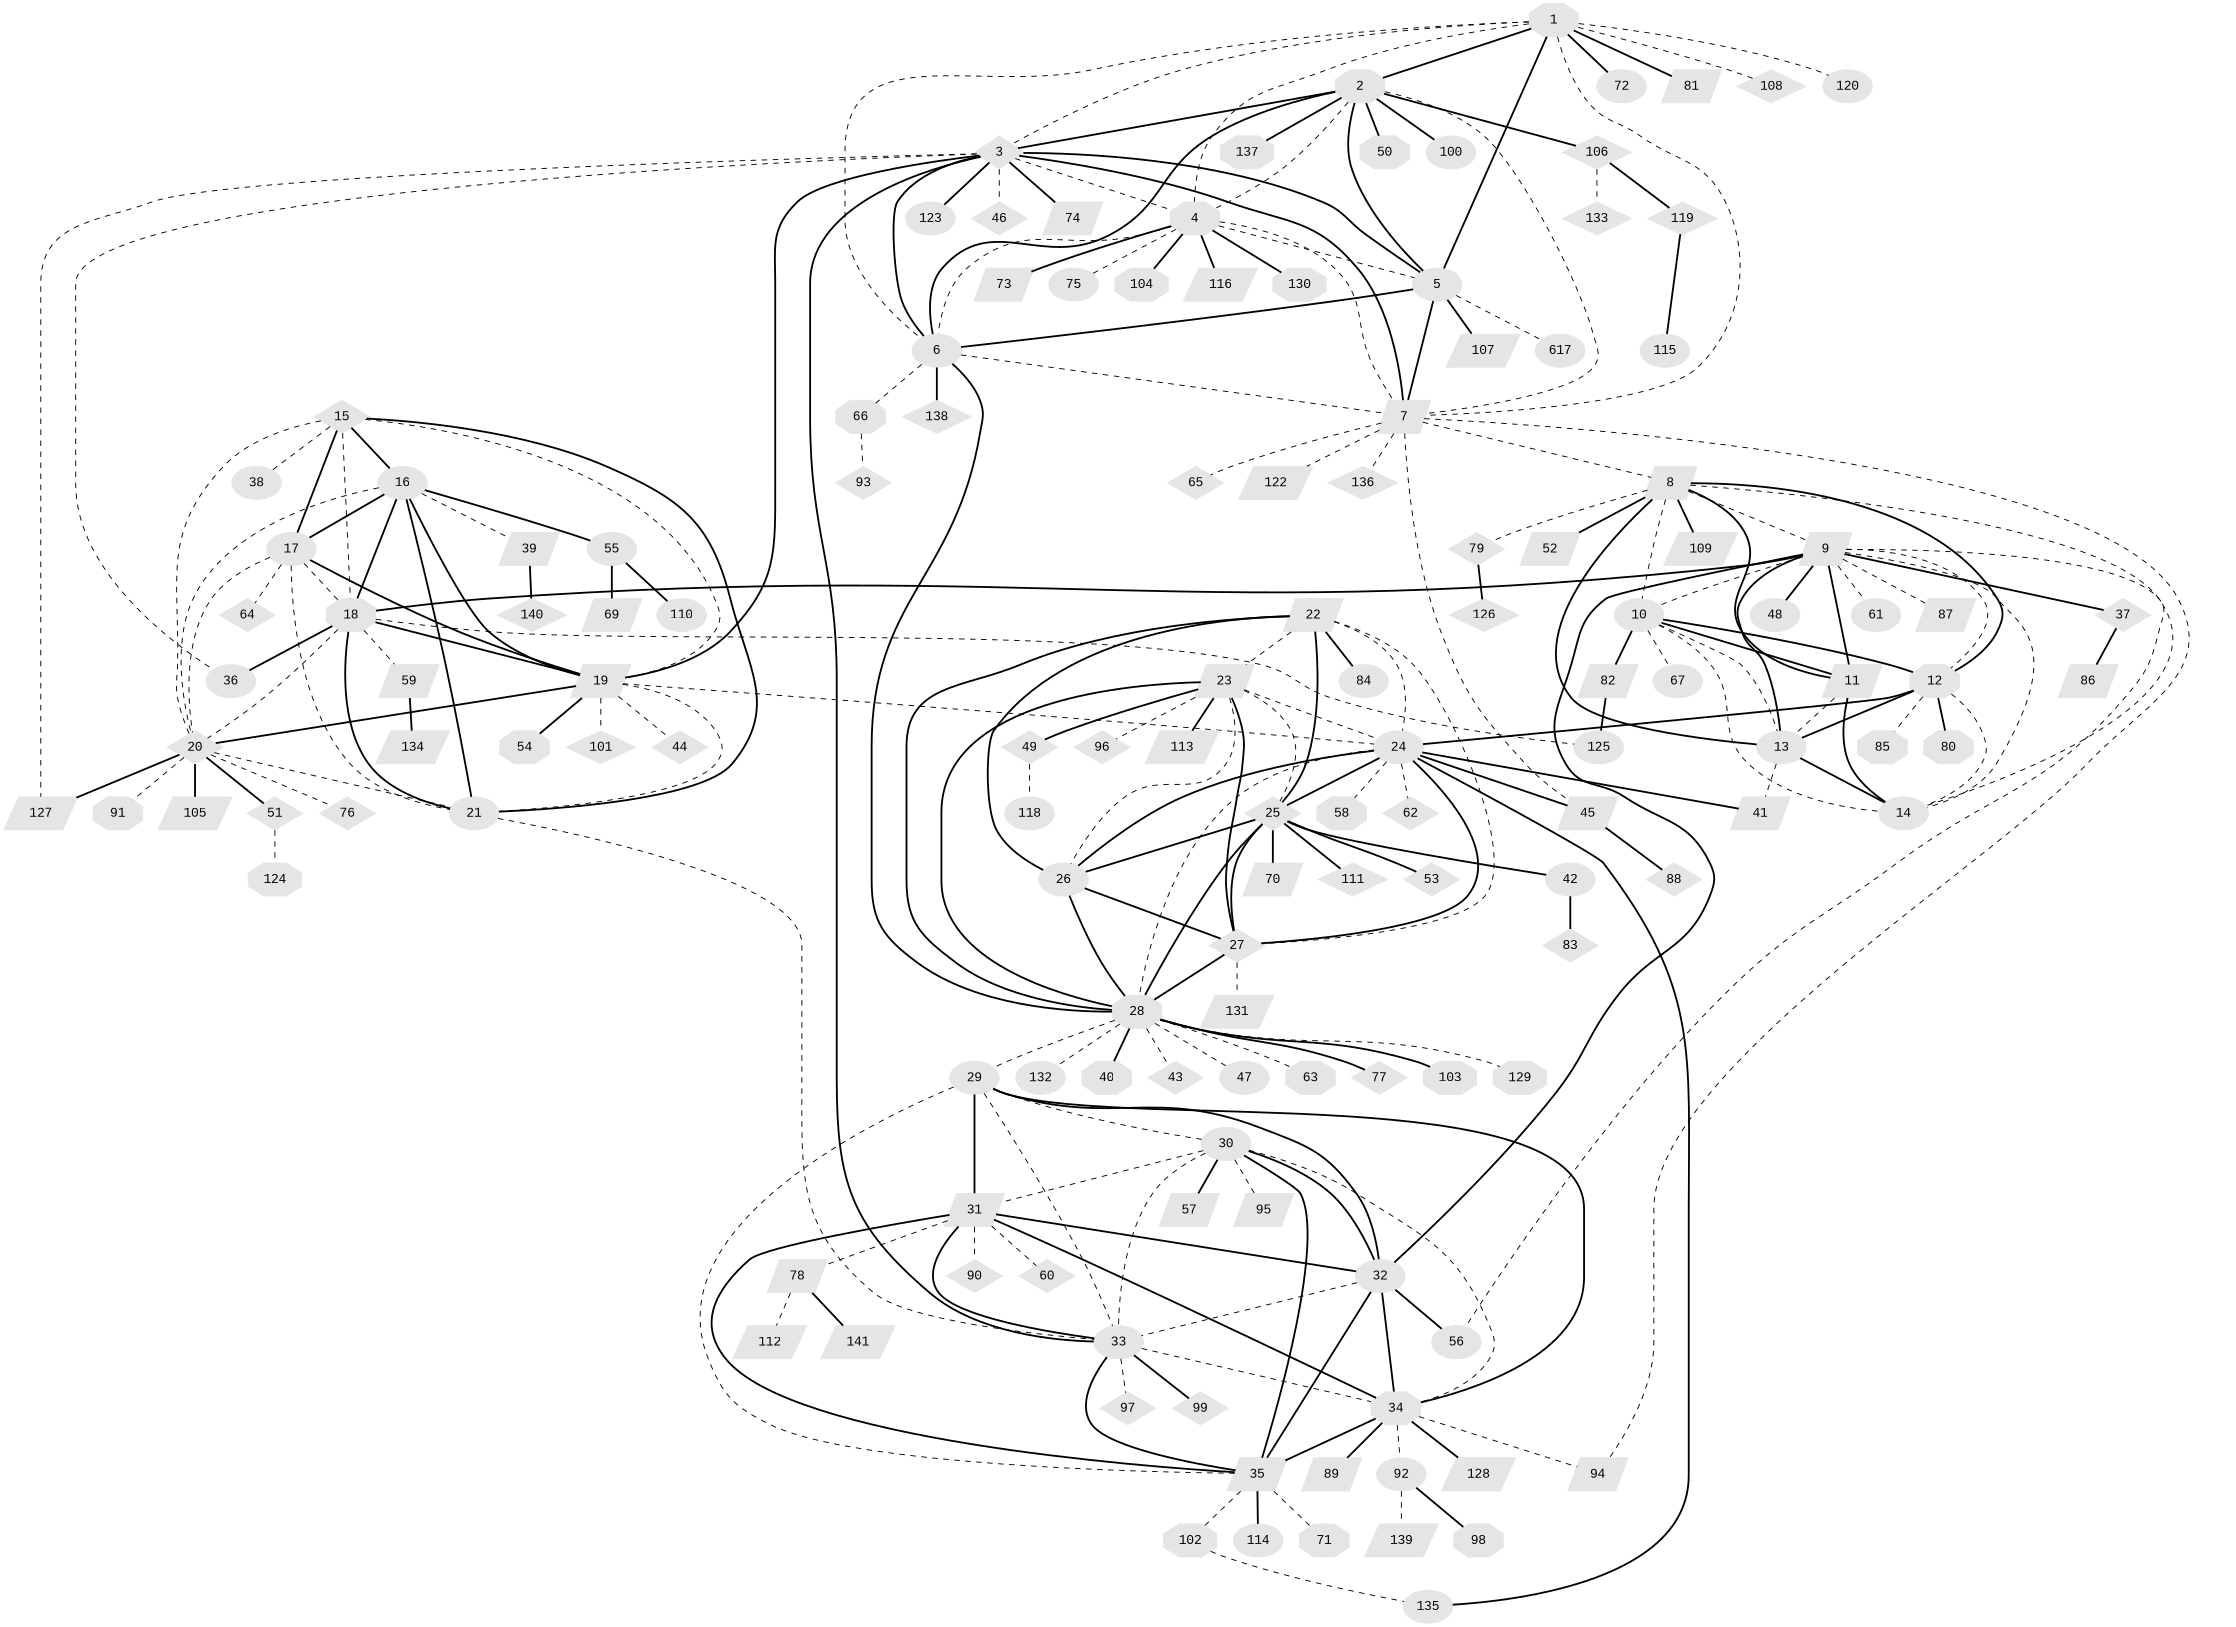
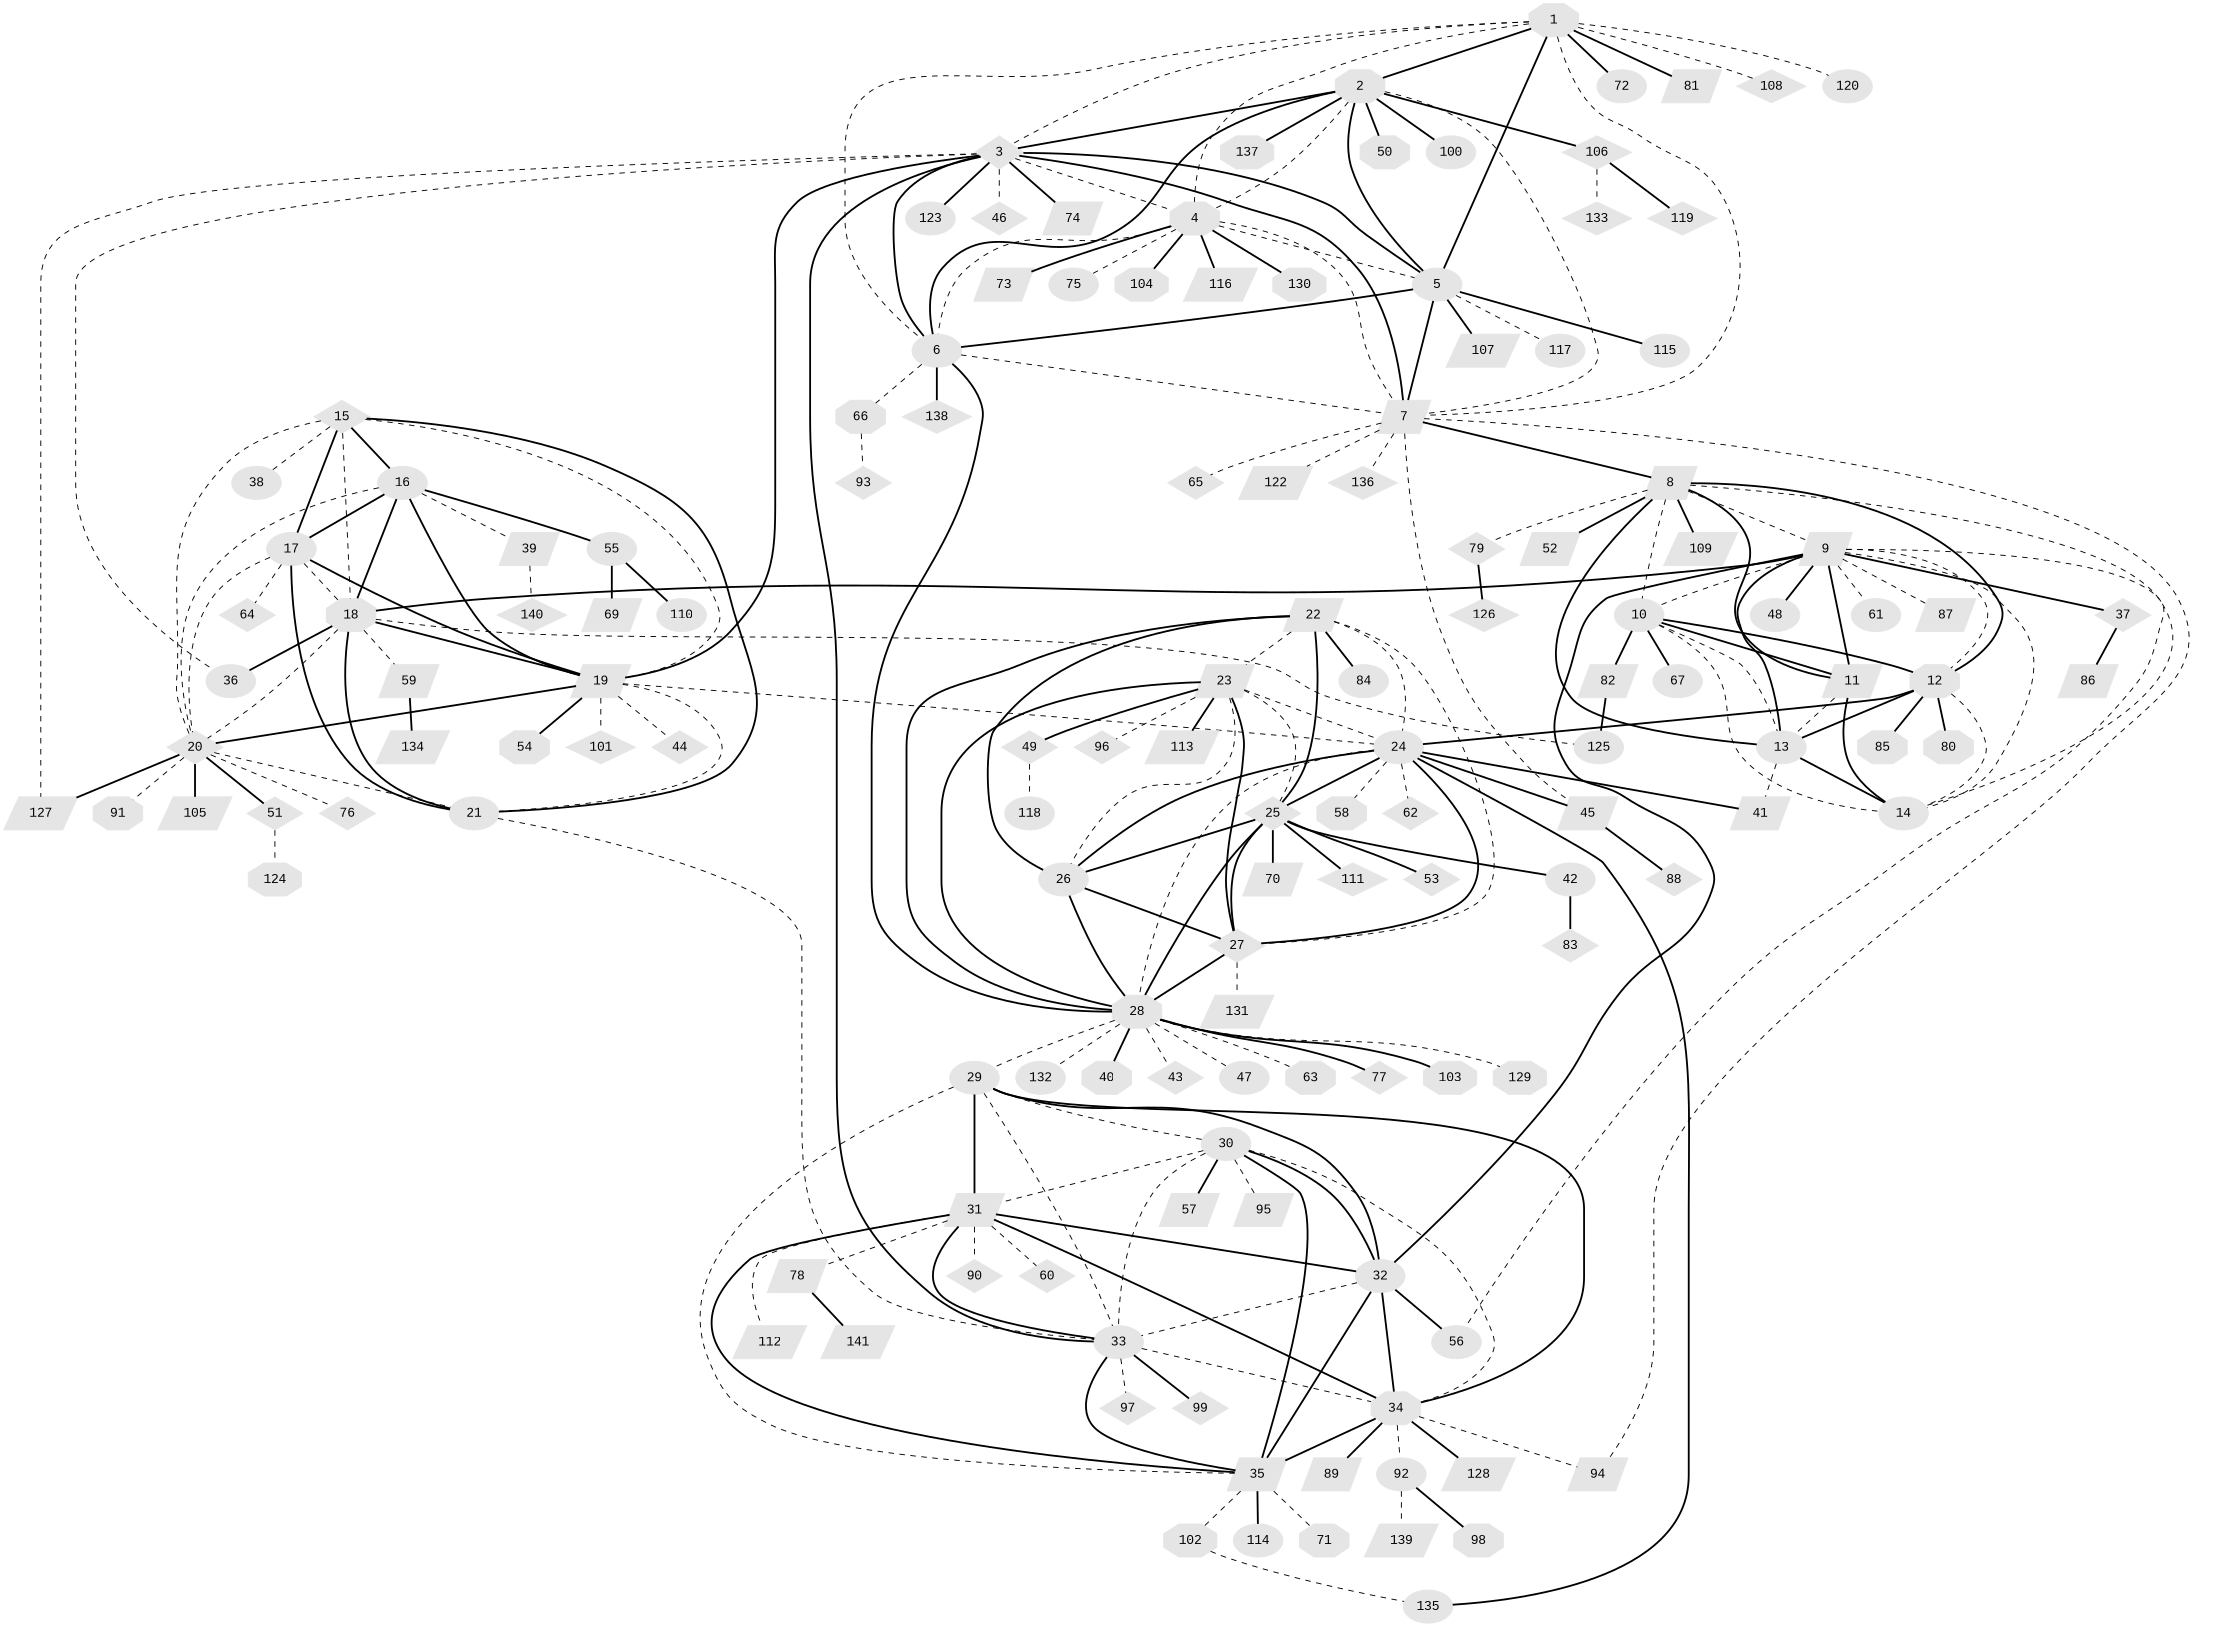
edge "119" -- "115": now "5" -- "115"
node "617": label "617" -> "117"
edge "7" -- "8": style dashed -> bold
edge "39" -- "140": style bold -> dashed
edge "16" -- "21": removed
edge "10" -- "67": style dashed -> bold
edge "12" -- "85": style dashed -> bold
edge "17" -- "21": style dashed -> bold
edge "78" -- "112": now "31" -- "112"
